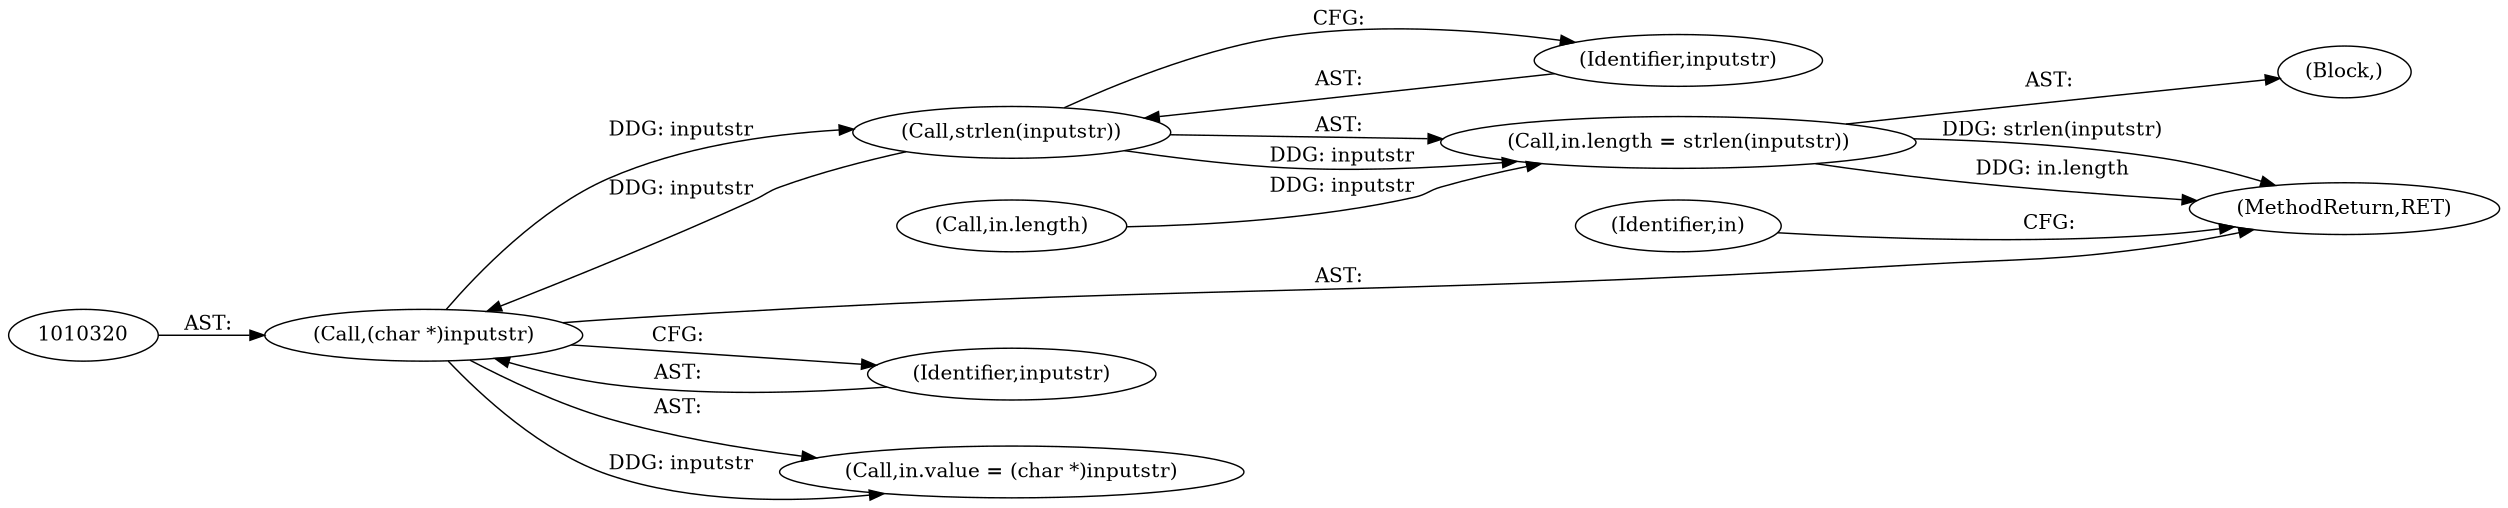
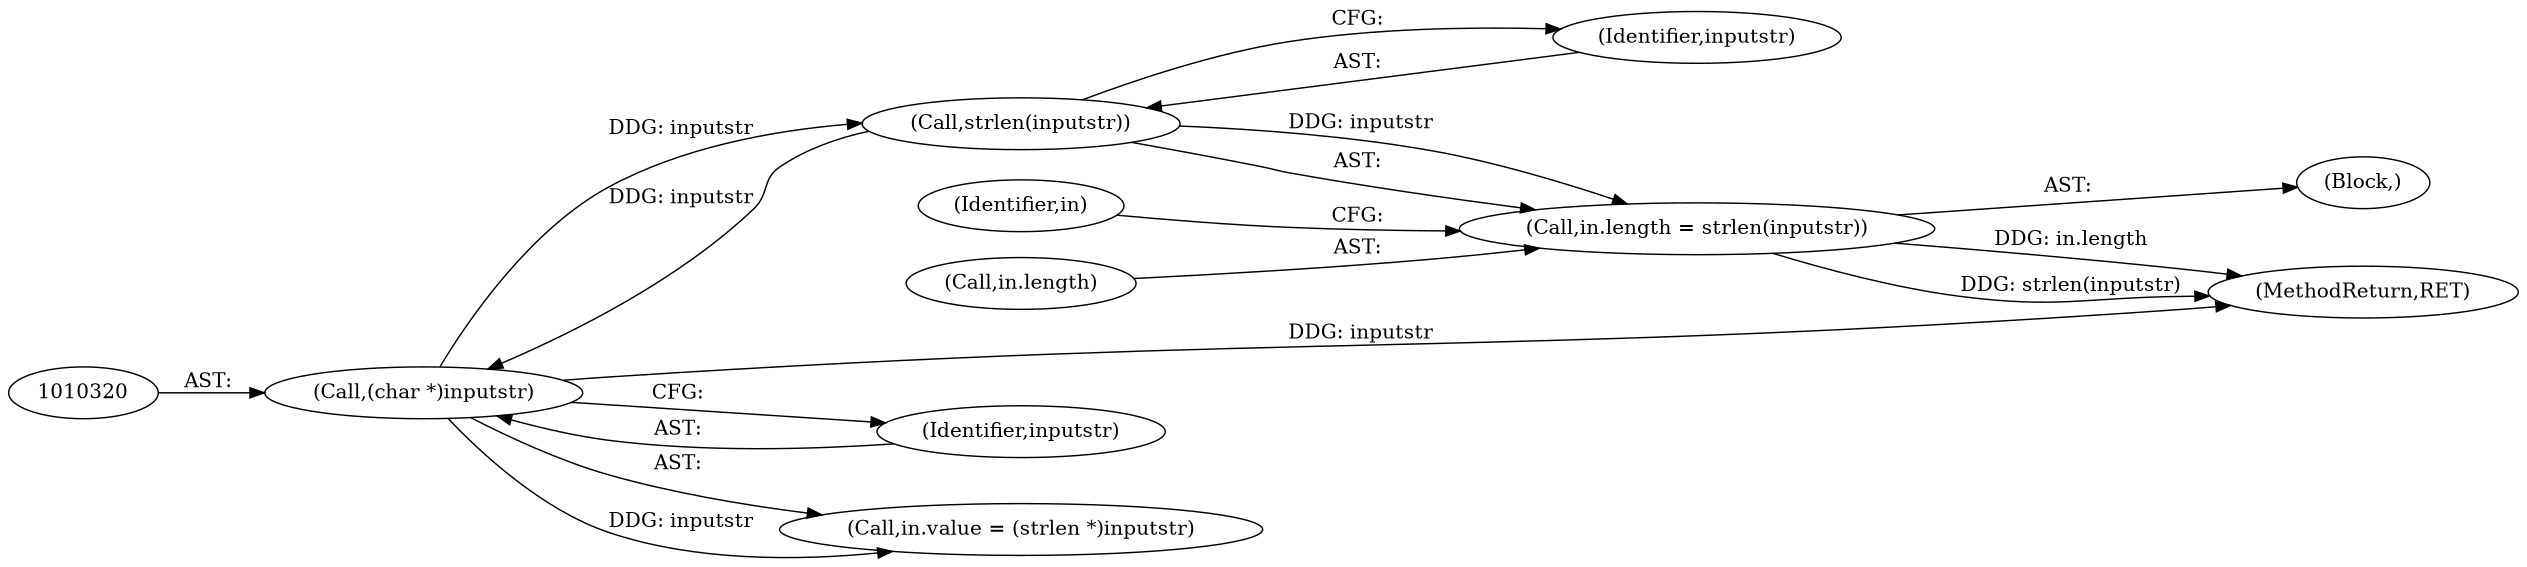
edge "(Call,in.length)" -> "(Call,in.length = strlen(inputstr))": label "DDG: inputstr" -> "AST: "
edge "(Identifier,in)" -> "(MethodReturn,RET)": now "(Identifier,in)" -> "(Call,in.length = strlen(inputstr))"
edge "(Call,(char *)inputstr)" -> "(MethodReturn,RET)": label "AST: " -> "DDG: inputstr"
node "(Call,in.value = (char *)inputstr)": label "(Call,in.value = (char *)inputstr)" -> "(Call,in.value = (strlen *)inputstr)"
